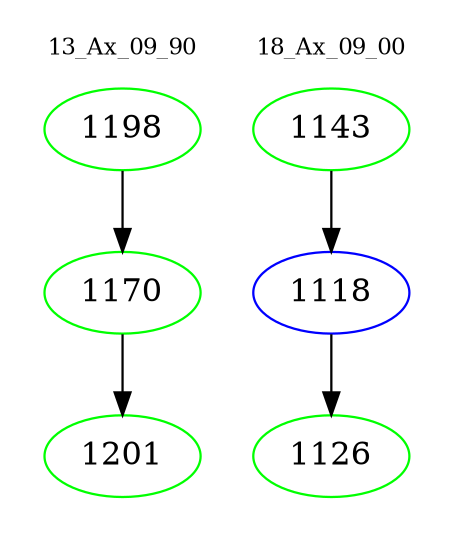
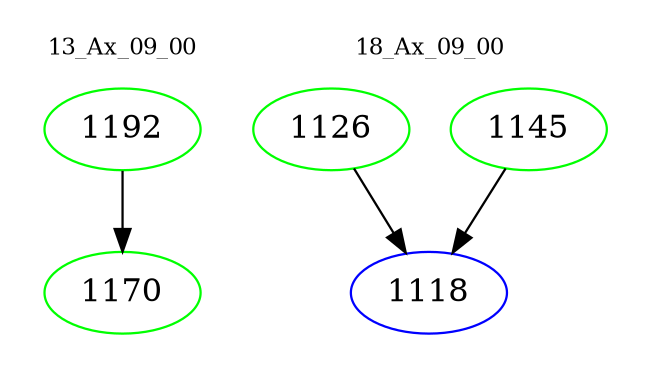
cluster "13_Ax_09_90": label "13_Ax_09_90" -> "13_Ax_09_00"
node "1198": label "1198" -> "1192"
node "1143": label "1143" -> "1145"
edge "1118" -> "1126": reversed
node "1201": removed
